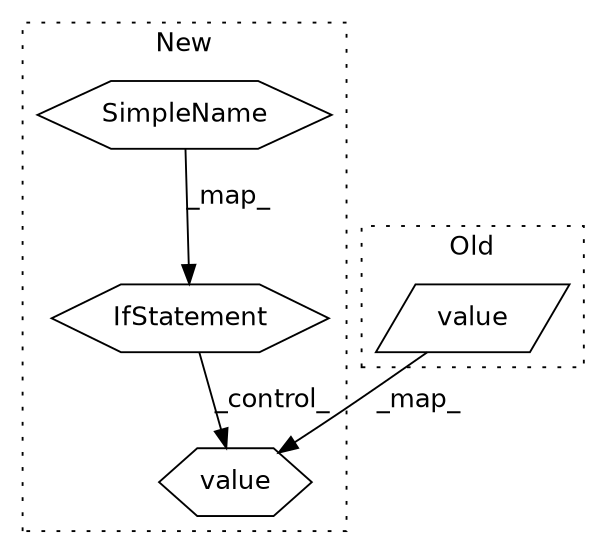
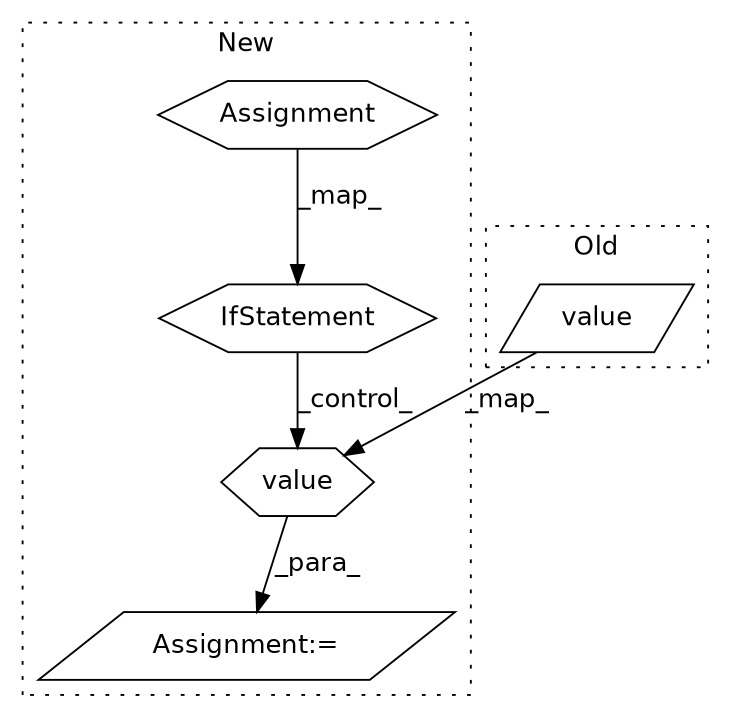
node "SimpleName": label "SimpleName" -> "Assignment"
node "Assignment:=": added
